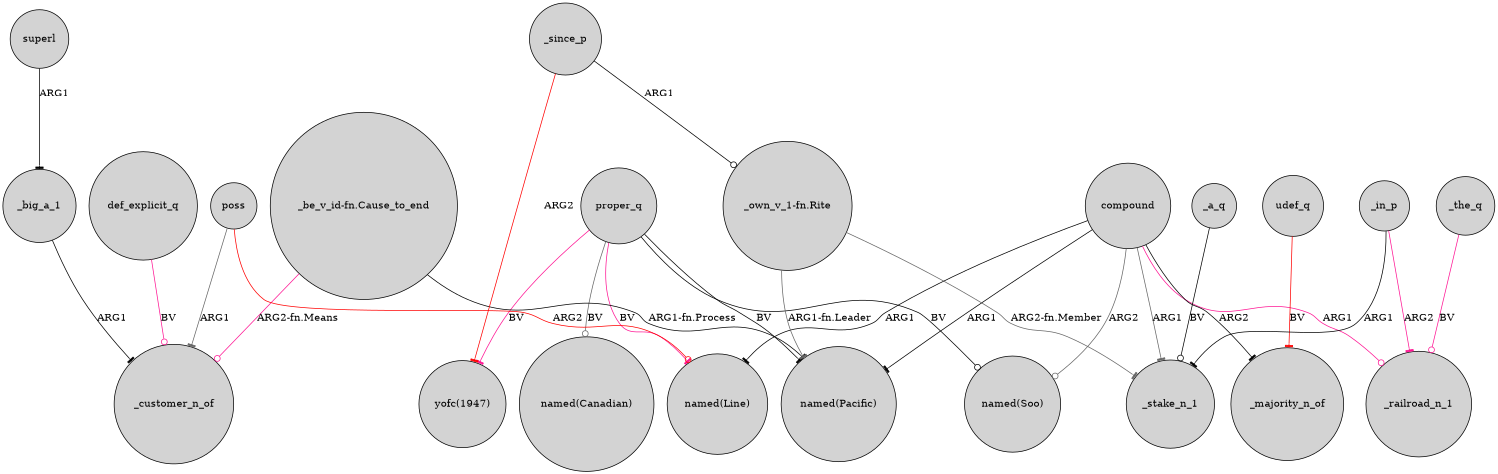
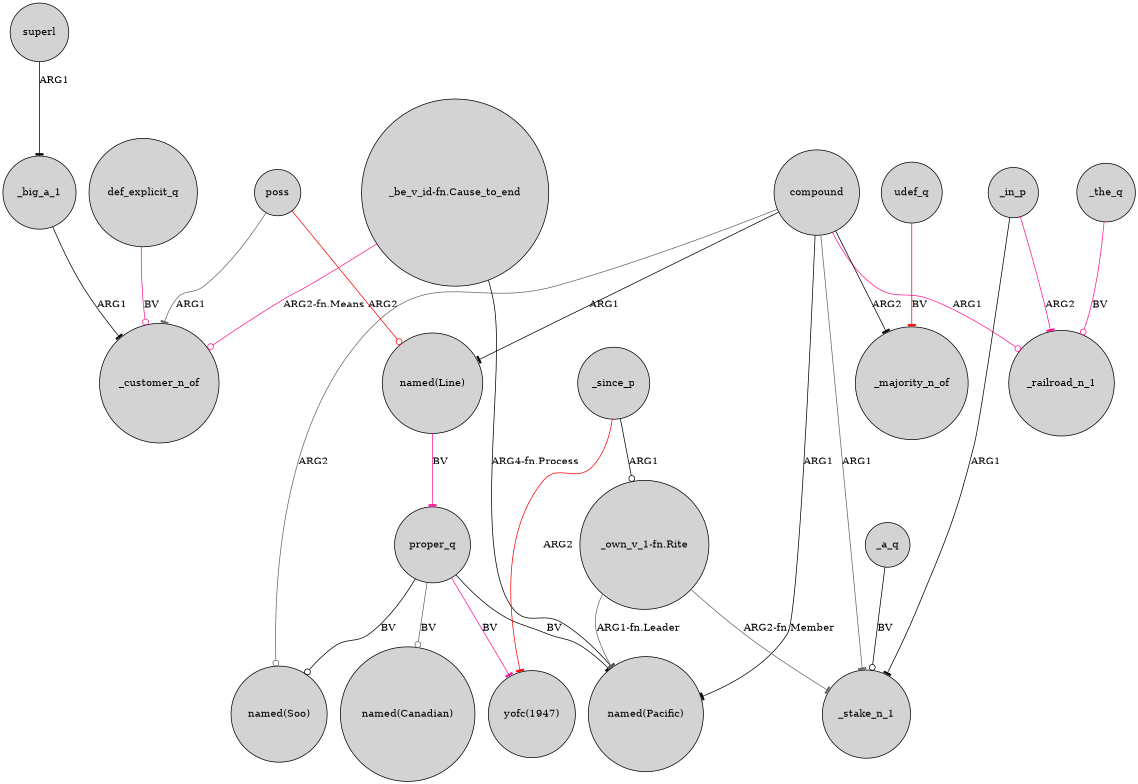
edge "proper_q" -> "named(Line)": reversed
edge "_be_v_id-fn.Cause_to_end" -> "named(Pacific)": label "ARG1-fn.Process" -> "ARG4-fn.Process"
